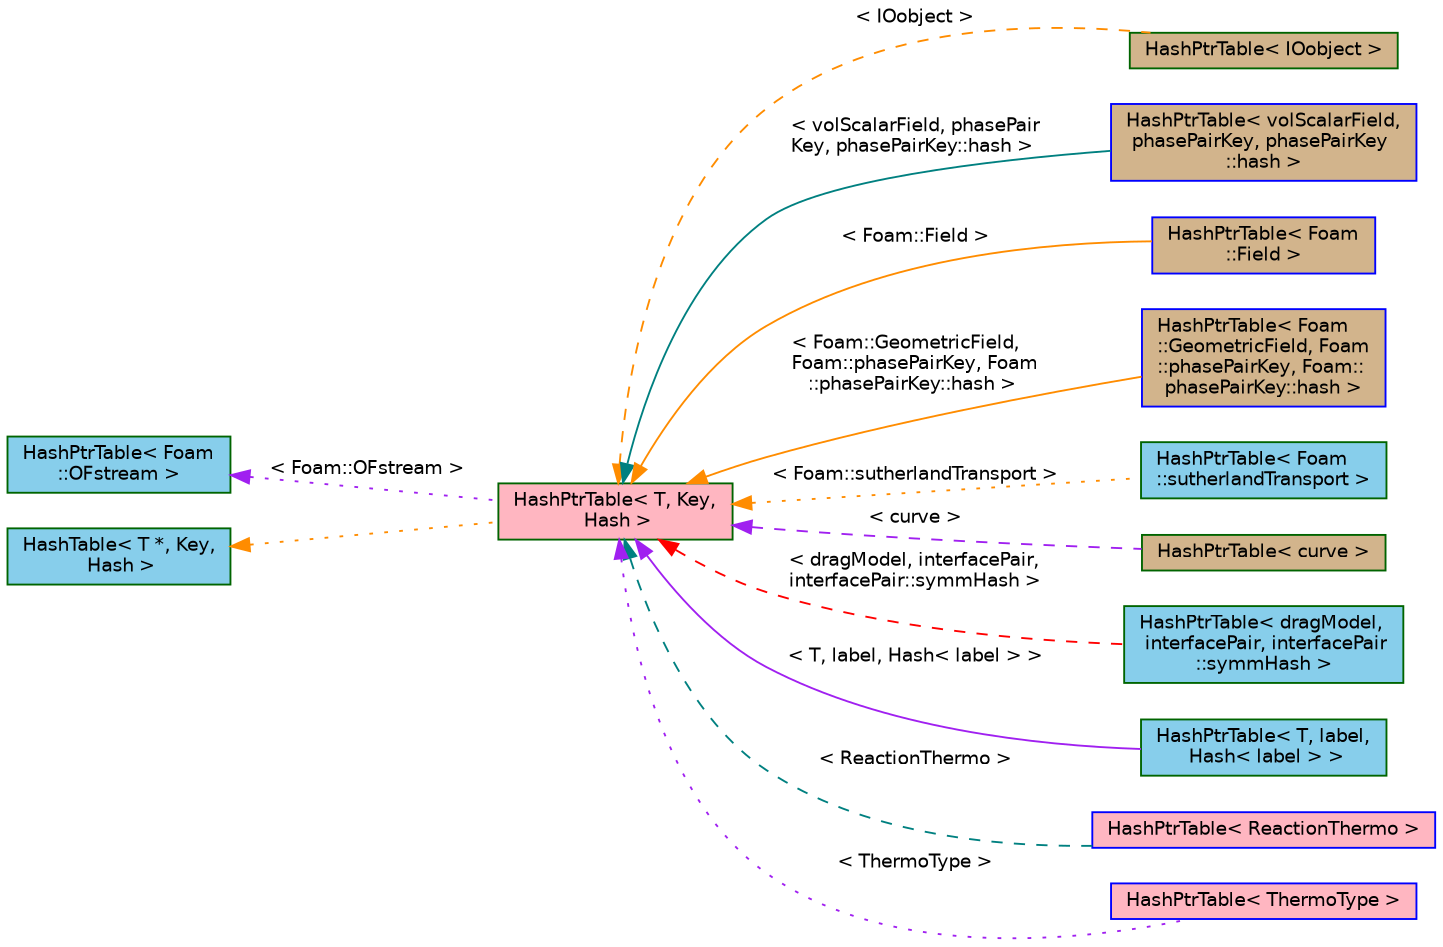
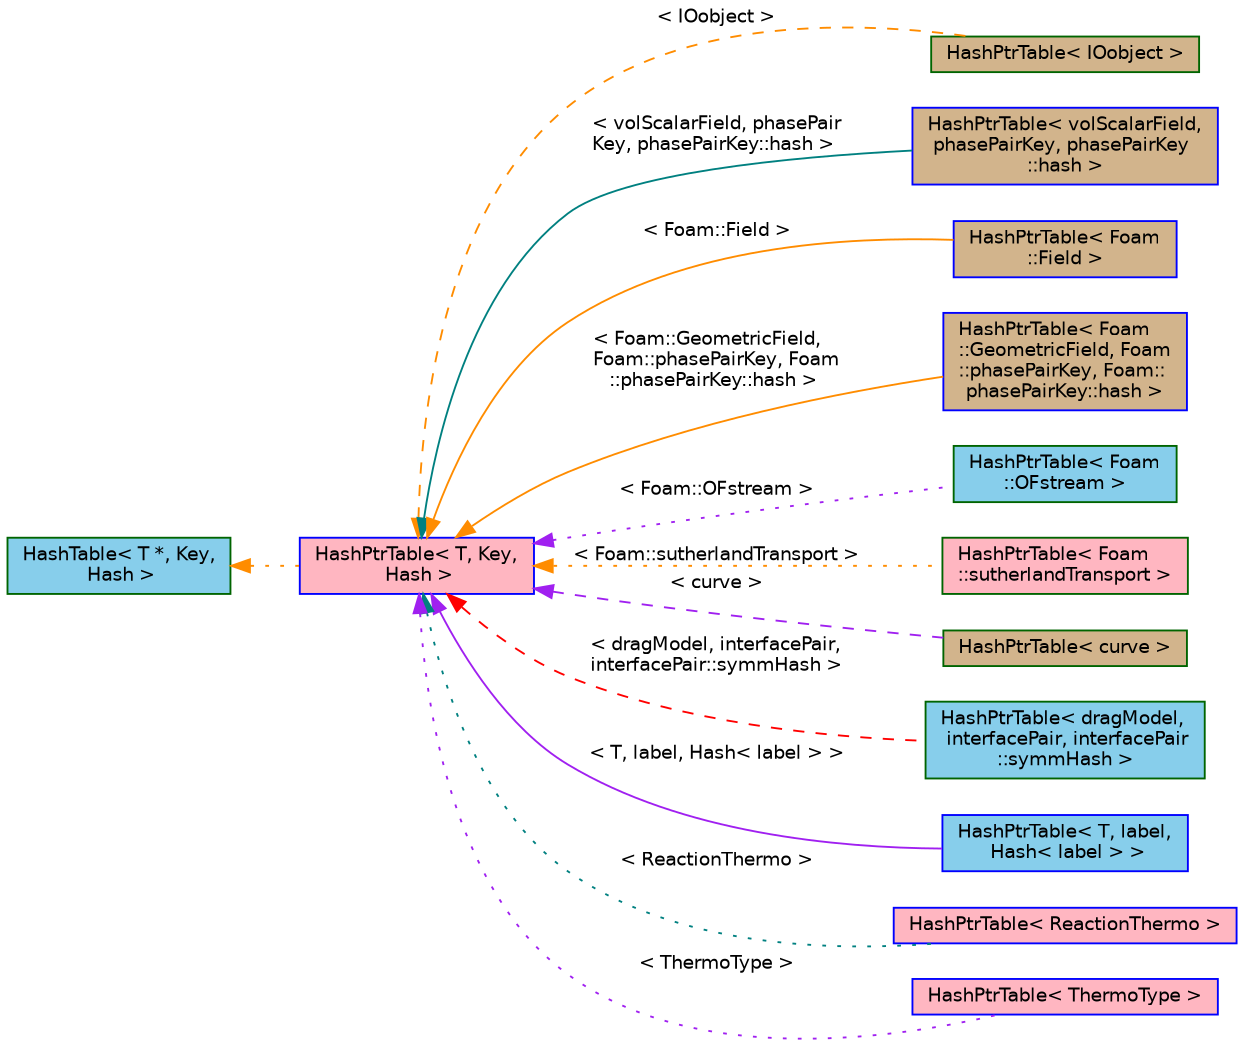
node "HashPtrTable< Foam ::sutherlandTransport >": fillcolor skyblue -> lightpink
edge "HashPtrTable< T, Key, Hash >" -> "HashPtrTable< Foam ::OFstream >": reversed
node "HashPtrTable< T, Key, Hash >": color darkgreen -> blue
node "HashPtrTable< T, label, Hash< label > >": color darkgreen -> blue
edge "HashPtrTable< ReactionThermo >" -> "HashPtrTable< T, Key, Hash >": style dashed -> dotted
